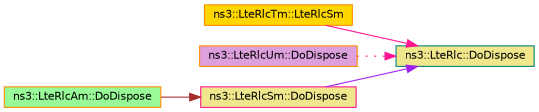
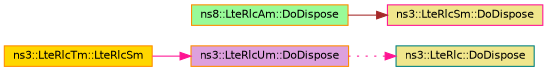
edge "ns3::LteRlcTm::LteRlcSm" -> "ns3::LteRlc::DoDispose": now "ns3::LteRlcTm::LteRlcSm" -> "ns3::LteRlcUm::DoDispose"
edge "ns3::LteRlcSm::DoDispose" -> "ns3::LteRlc::DoDispose": removed
node "ns3::LteRlcAm::DoDispose": label "ns3::LteRlcAm::DoDispose" -> "ns8::LteRlcAm::DoDispose"
